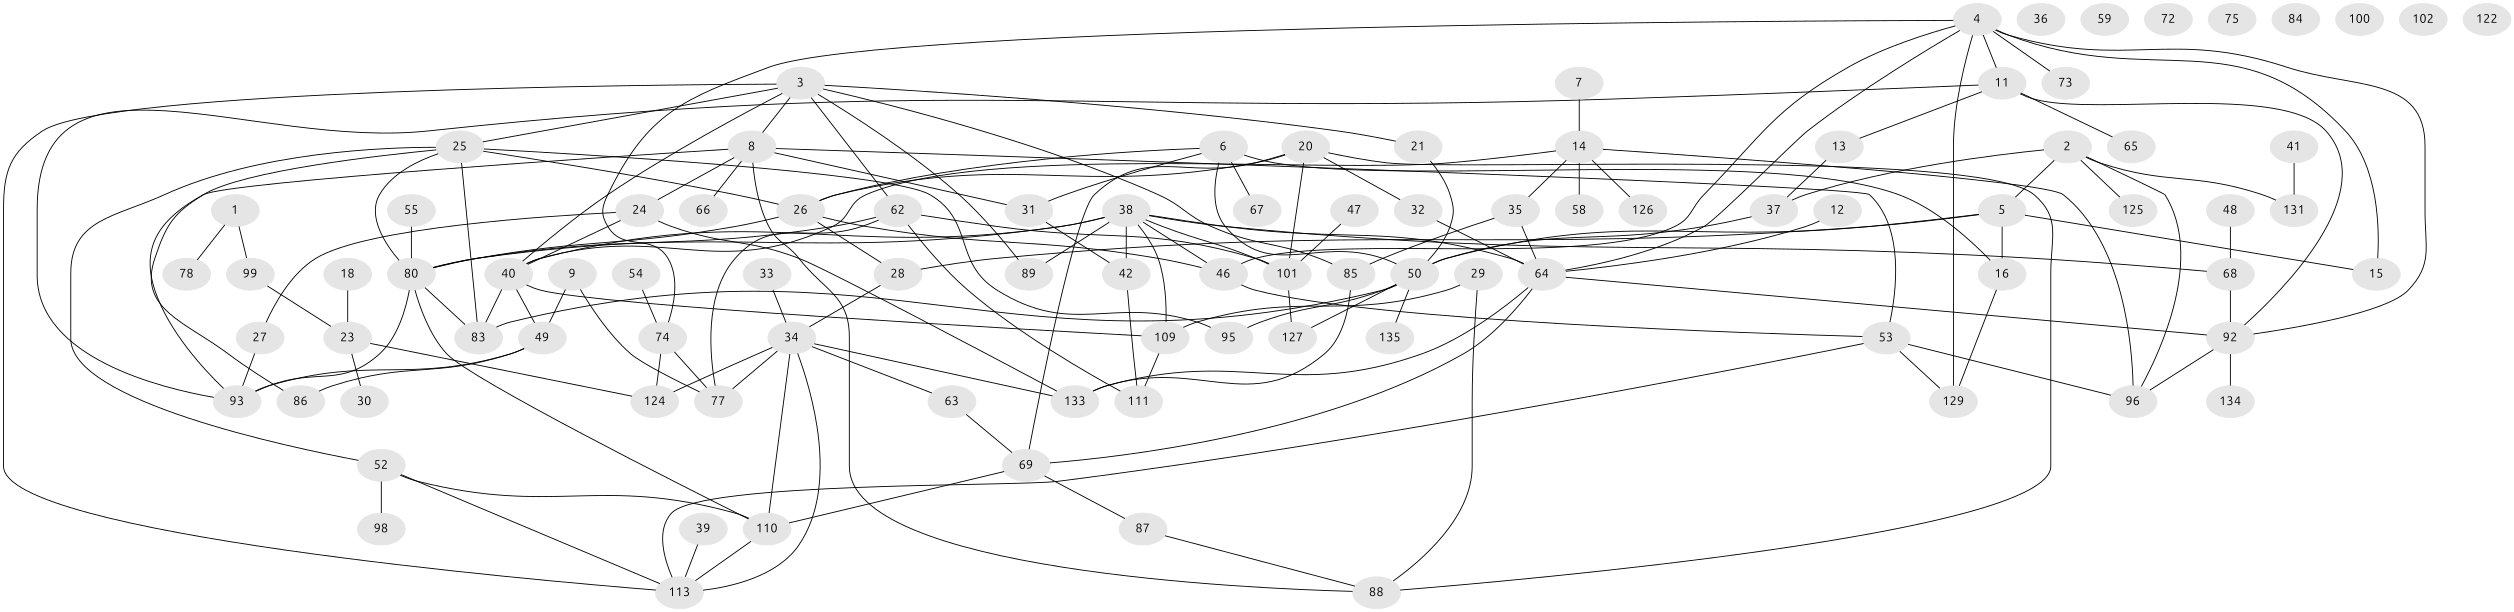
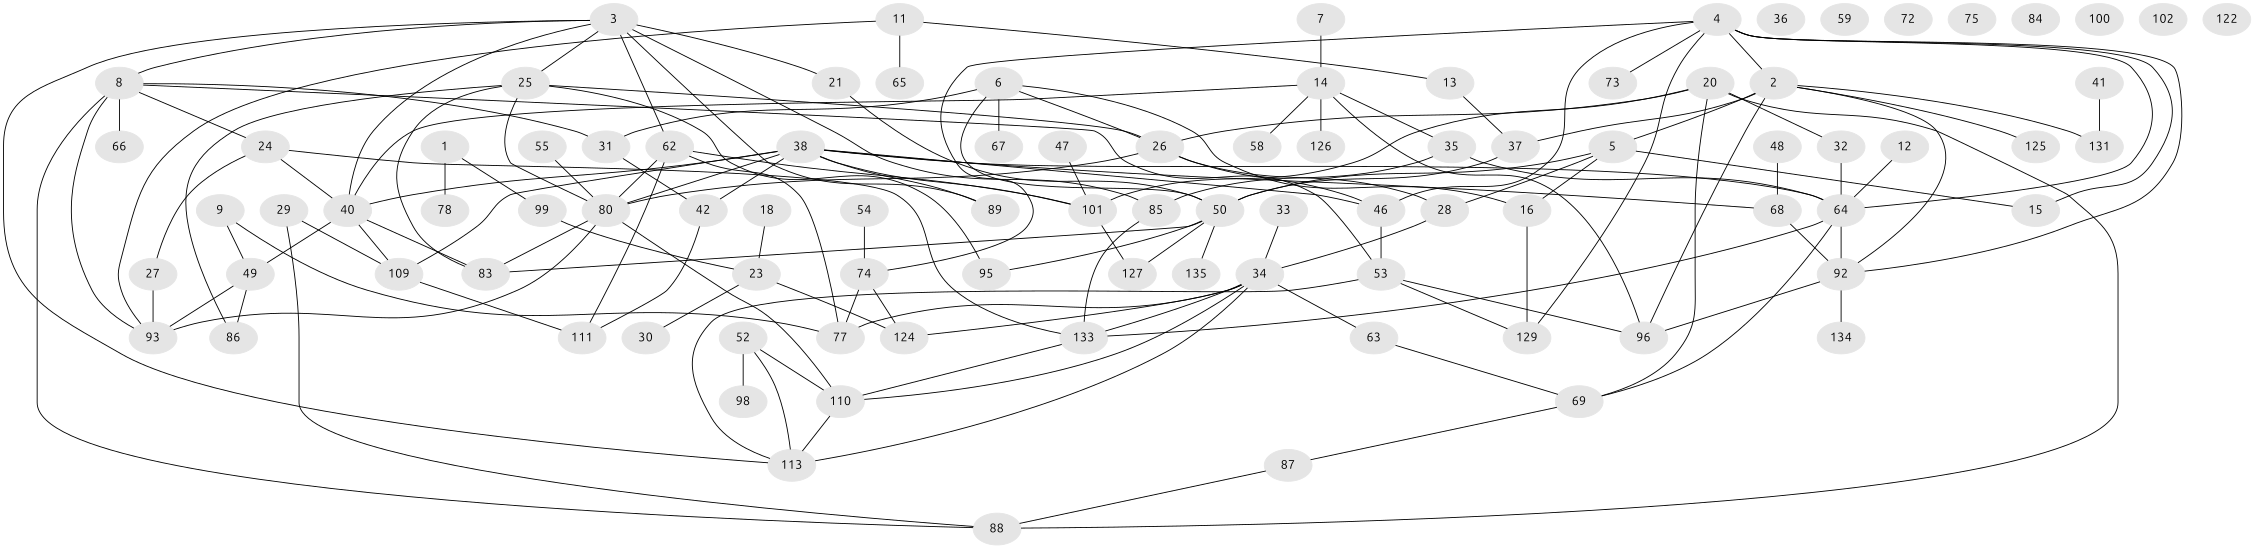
edge "4" -- "11": now "4" -- "2"
edge "11" -- "92": now "2" -- "92"
edge "25" -- "52": removed
edge "69" -- "110": now "133" -- "110"
node "39": removed
